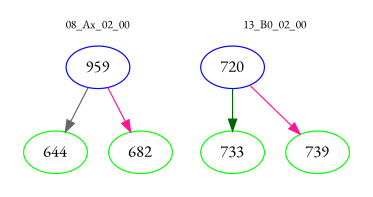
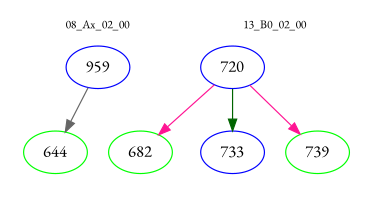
edge "959" -> "682": now "720" -> "682"
node "733": color green -> blue
